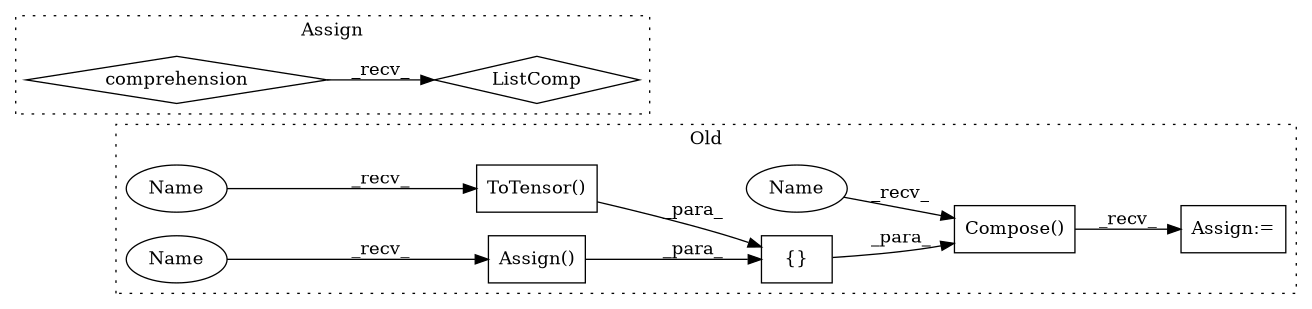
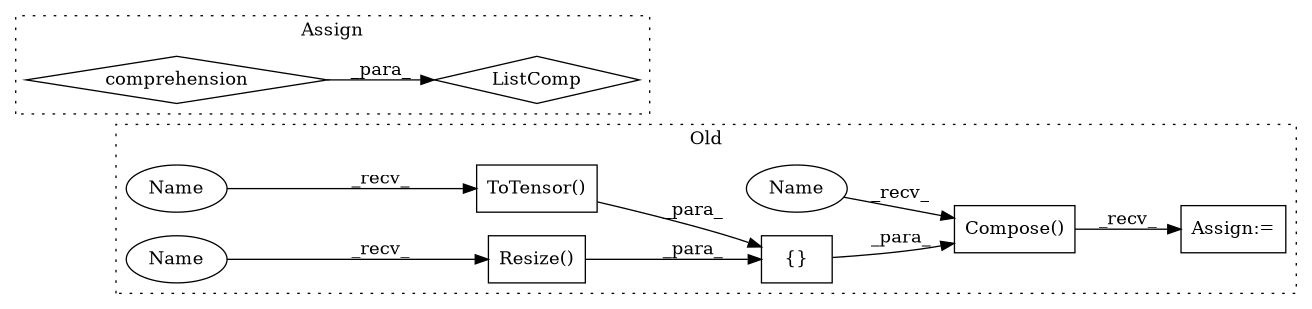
edge "comprehension" -> "ListComp": label "_recv_" -> "_para_"
node "Assign()": label "Assign()" -> "Resize()"
